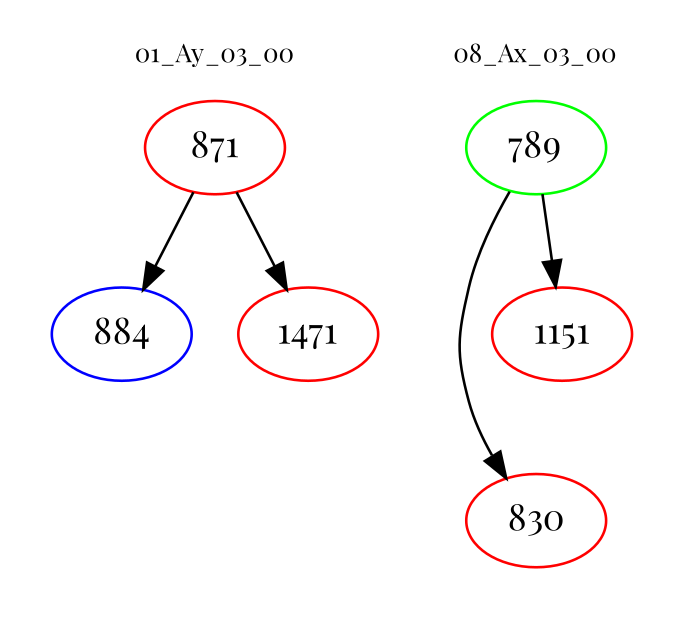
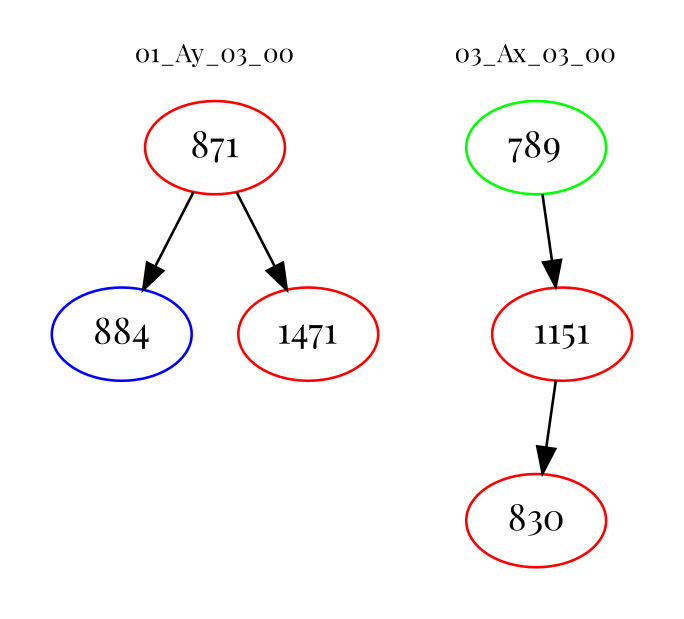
cluster "08_Ax_03_00": label "08_Ax_03_00" -> "03_Ax_03_00"
edge "789" -> "830": now "1151" -> "830"
